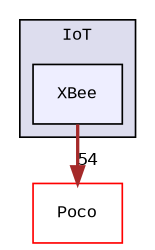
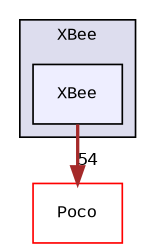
cluster "IoT": label "IoT" -> "XBee"
